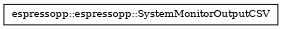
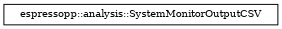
node "espressopp::espressopp::SystemMonitorOutputCSV": label "espressopp::espressopp::SystemMonitorOutputCSV" -> "espressopp::analysis::SystemMonitorOutputCSV"
